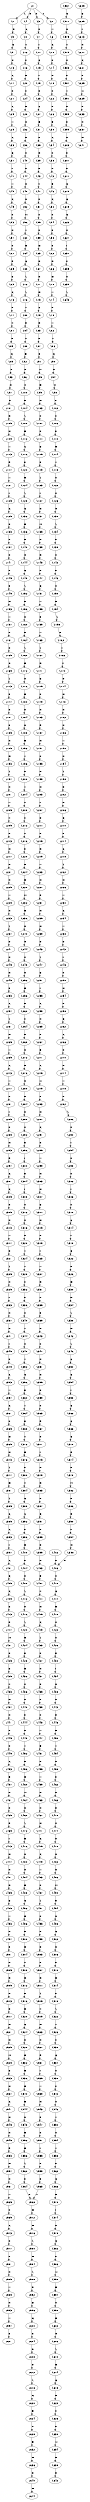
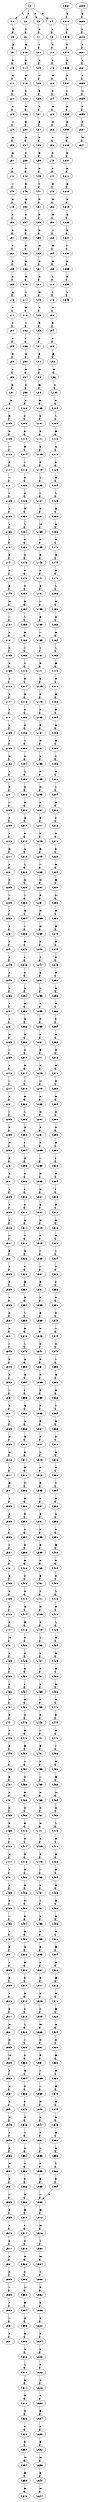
edge "S66" -> "S70": label "H" -> "K"
edge "S398" -> "S406": now "S398" -> "S402"
